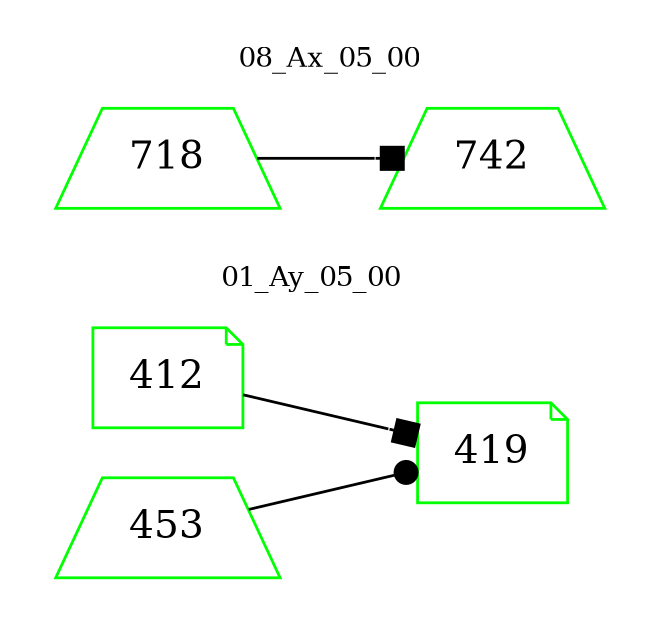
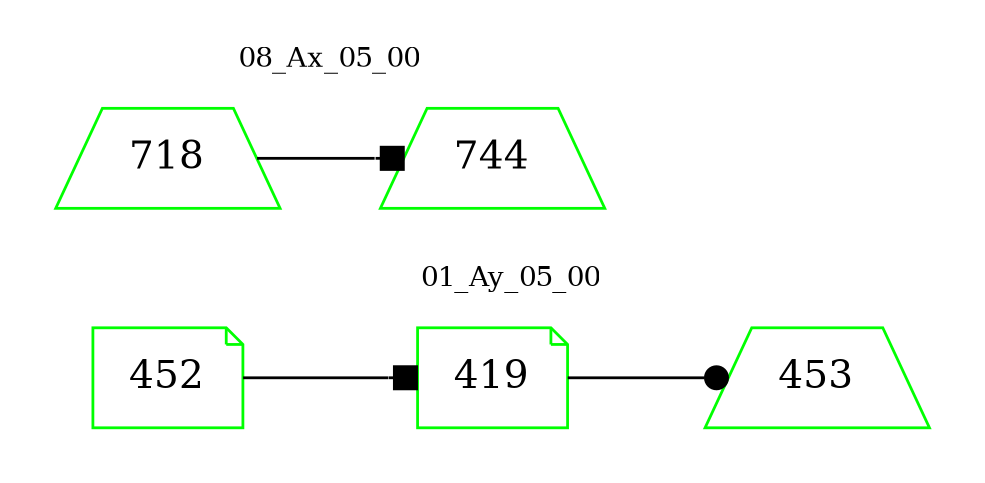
node "742": label "742" -> "744"
node "412": label "412" -> "452"
edge "453" -> "419": reversed
